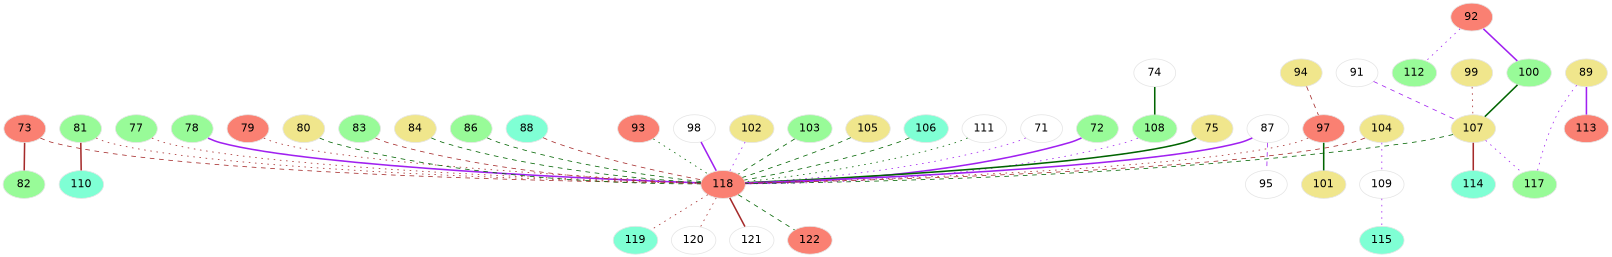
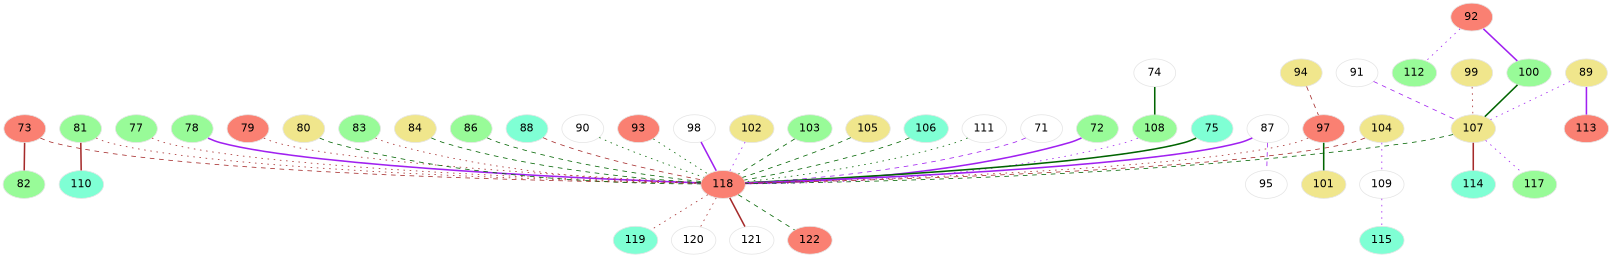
edge "89" -- "117": now "89" -- "107"
node "90": added
node "75": fillcolor khaki -> aquamarine
edge "83" -- "118": style dashed -> dotted
edge "71" -- "118": style dotted -> dashed
